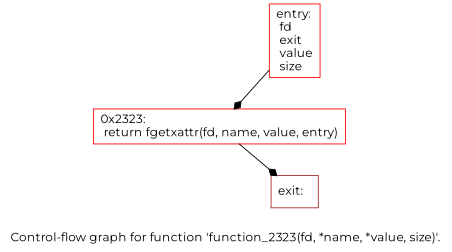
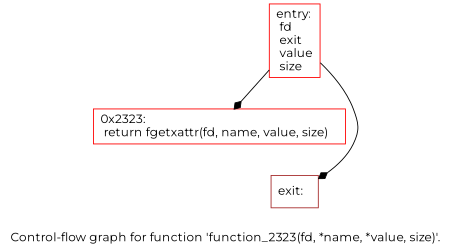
node "0x2323:": text "return fgetxattr(fd, name, value, entry)" -> "return fgetxattr(fd, name, value, size)"
edge "0x2323:" -> "exit:": now "entry:" -> "exit:"
